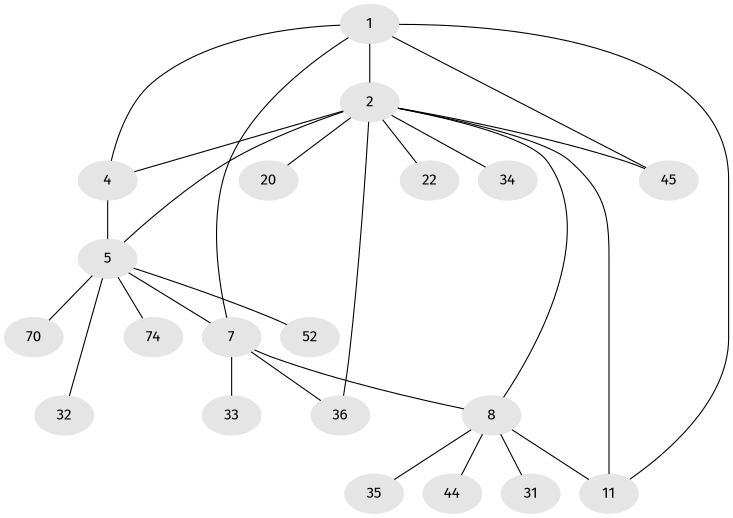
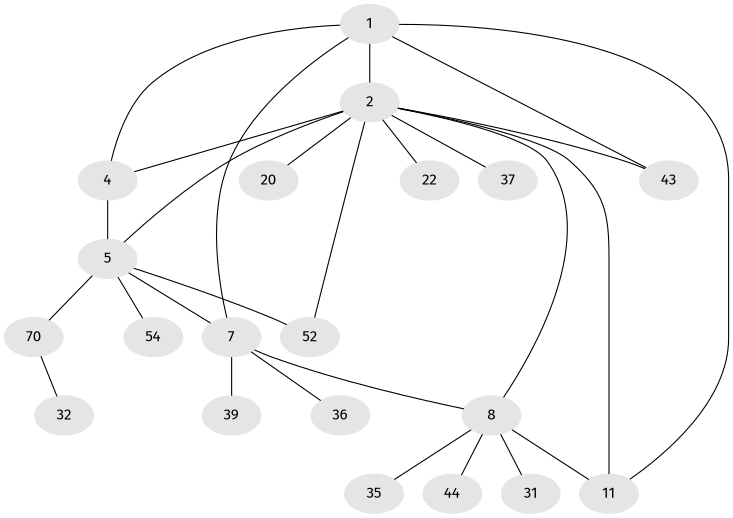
node "34": label "34" -> "37"
node "45": label "45" -> "43"
edge "2" -- "36": now "2" -- "52"
edge "5" -- "32": now "70" -- "32"
node "74": label "74" -> "54"
node "33": label "33" -> "39"
